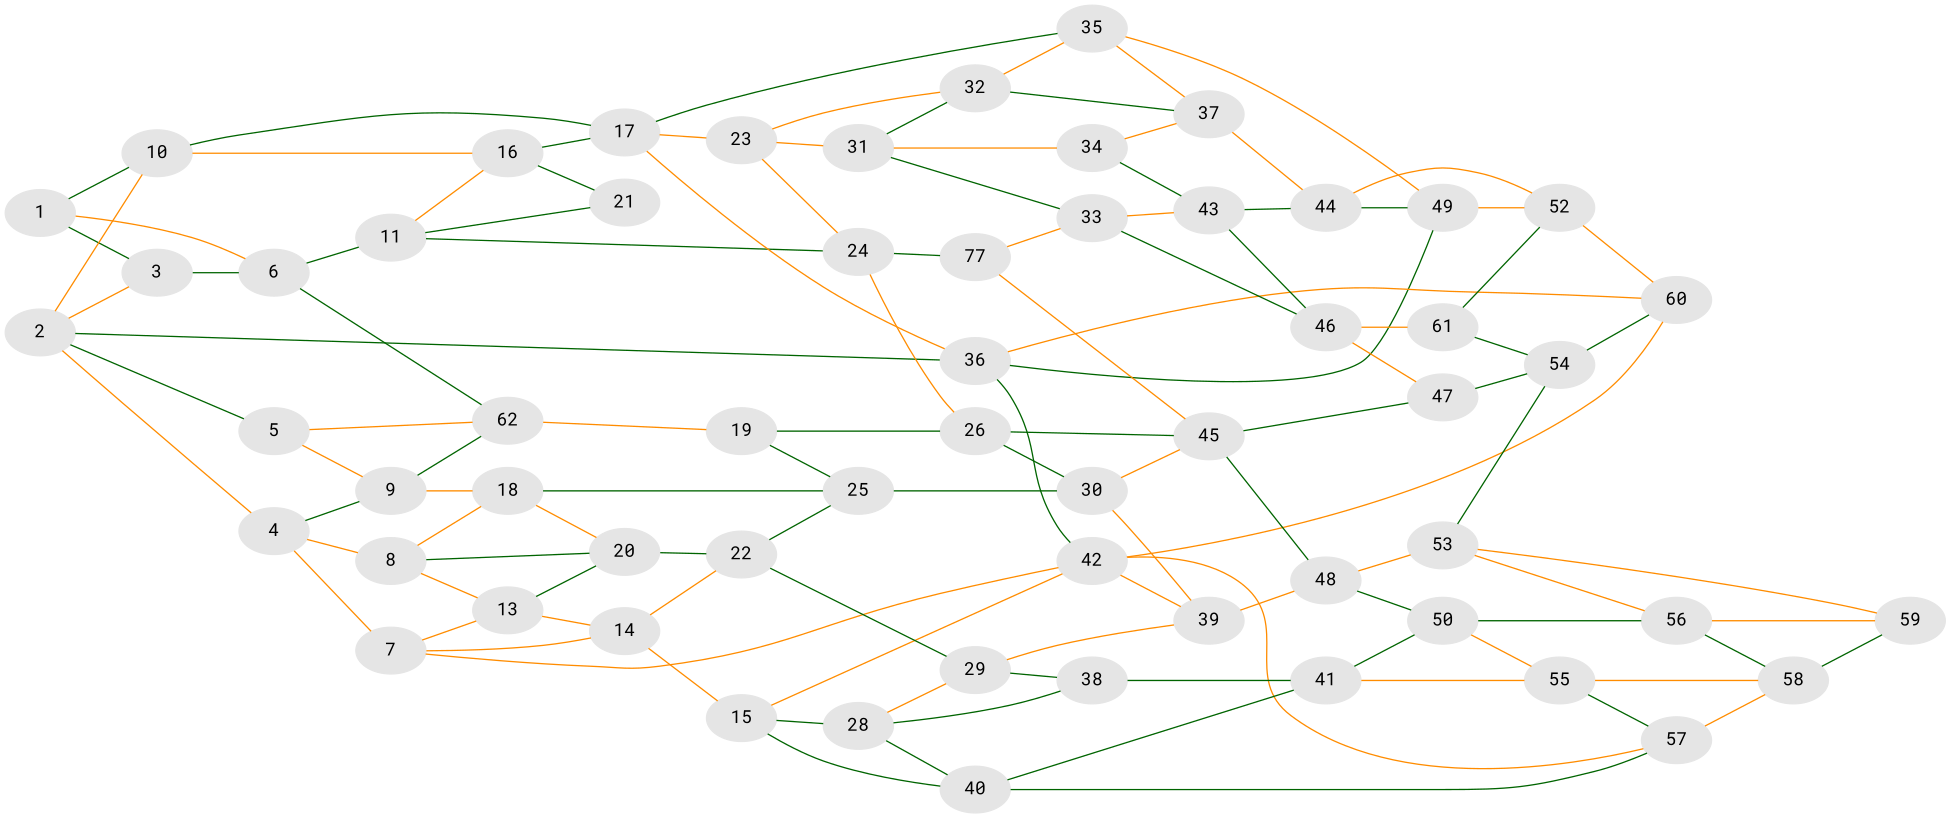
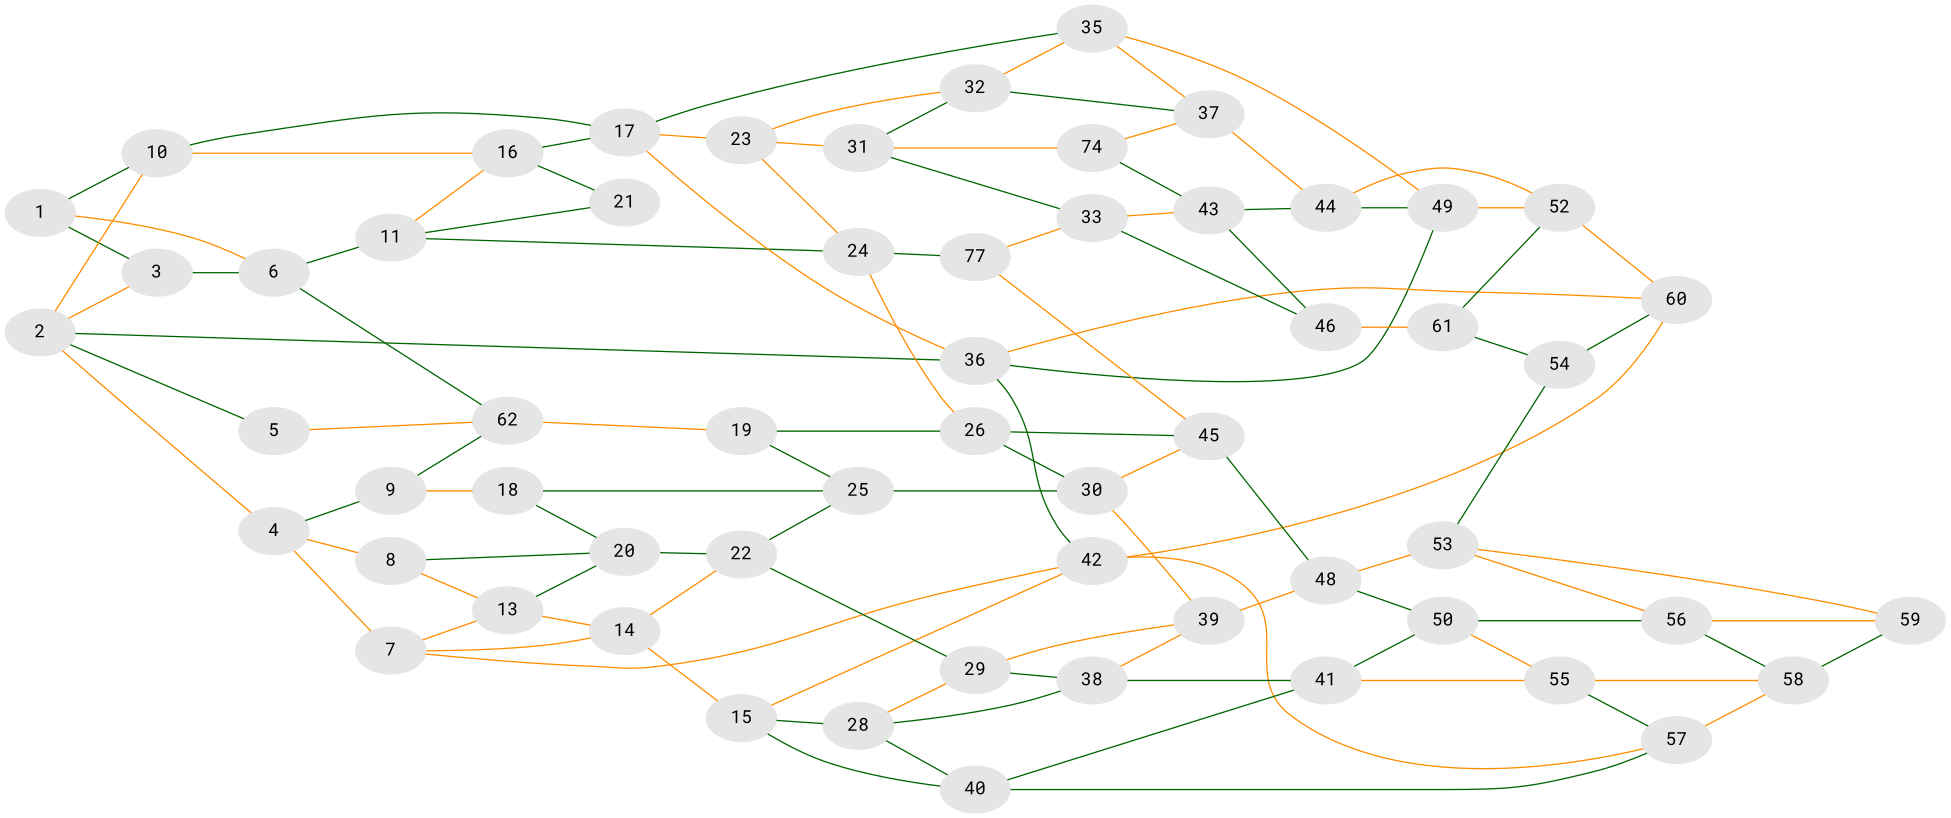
node "34": label "34" -> "74"
node "47": removed
edge "5" -- "9": removed
edge "18" -- "20": color darkorange -> darkgreen
edge "18" -- "8": removed
edge "42" -- "39": now "38" -- "39"
